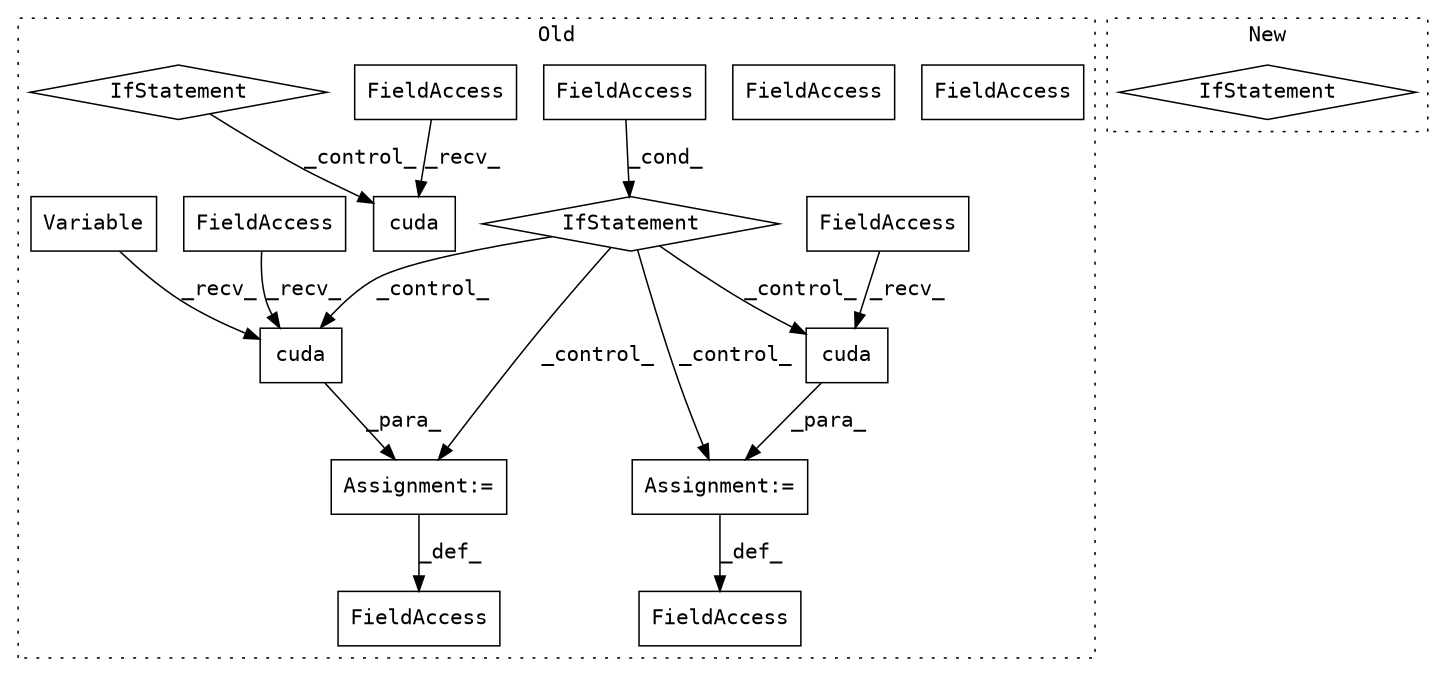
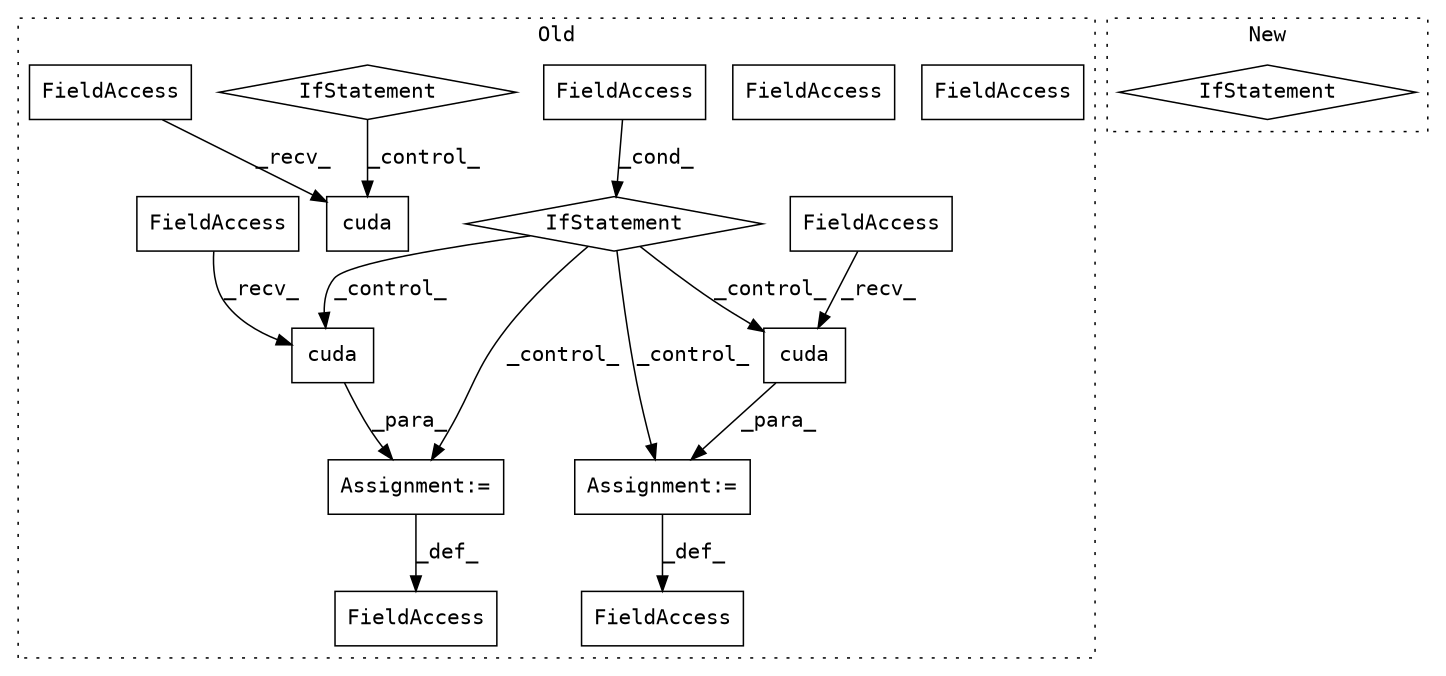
node "Variable": removed
